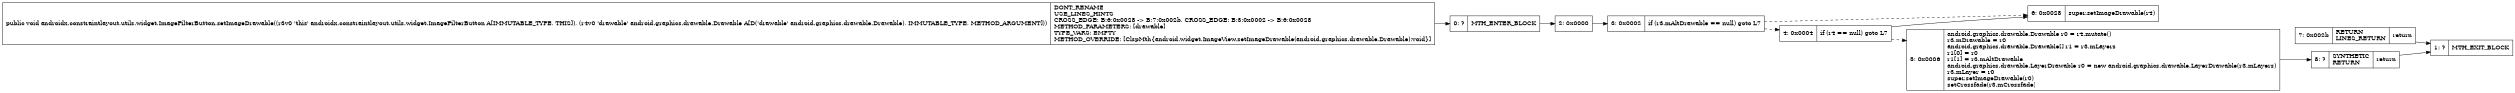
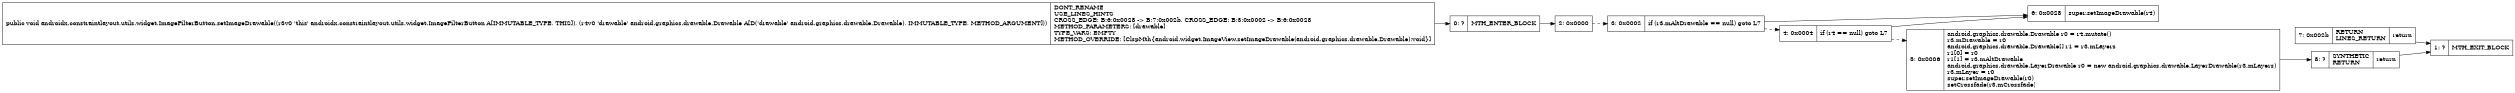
edge "3: 0x0002" -> "6: 0x0028": style dashed -> solid
edge "2: 0x0000" -> "3: 0x0002": style solid -> dashed
